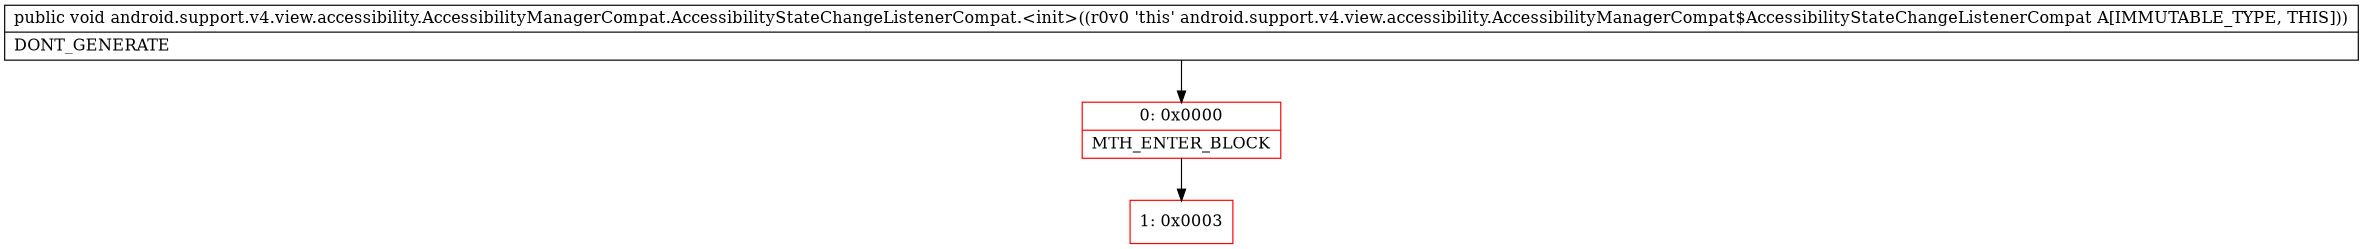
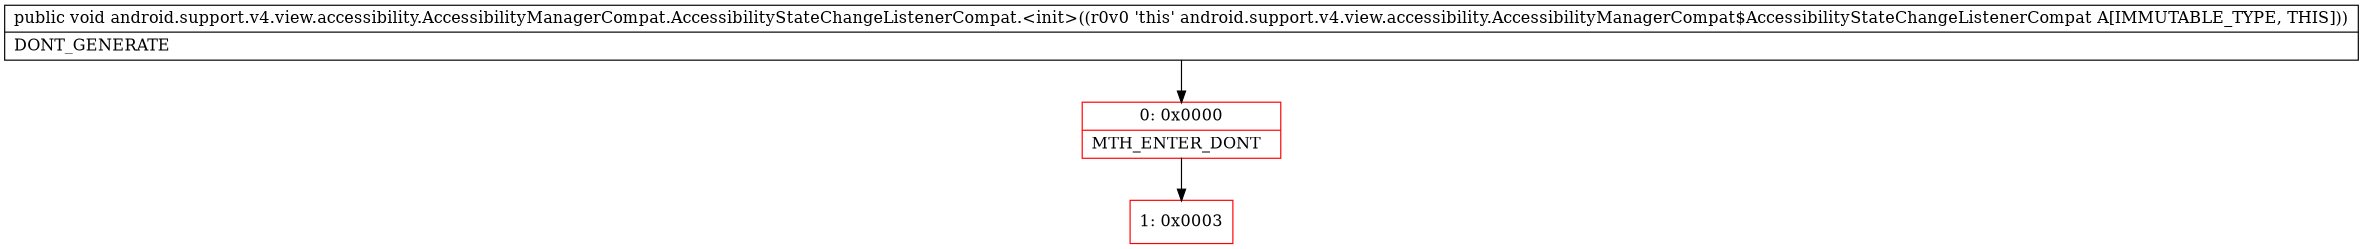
node "0: 0x0000": text "MTH_ENTER_BLOCK" -> "MTH_ENTER_DONT"
